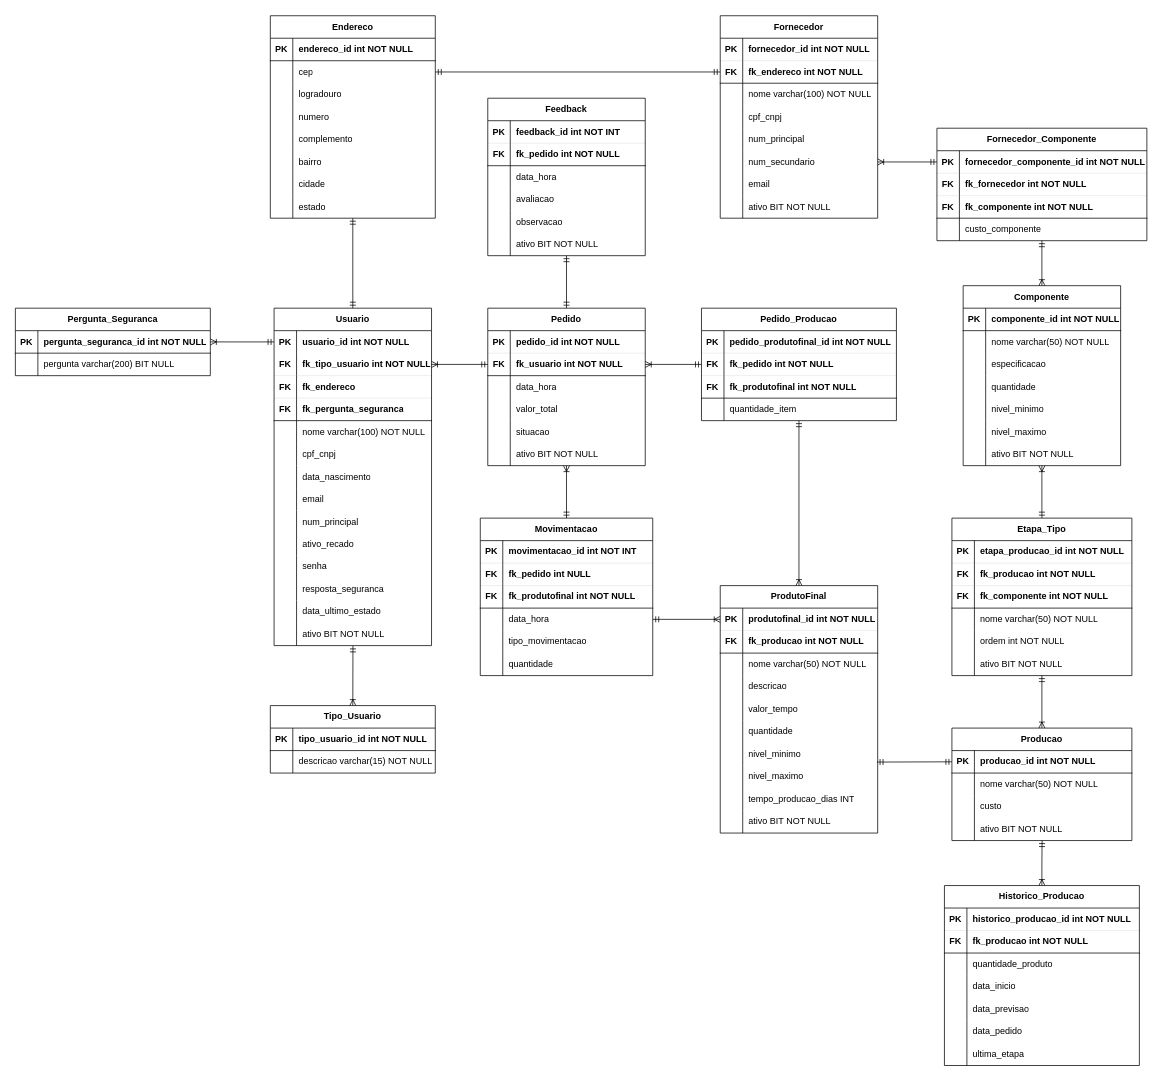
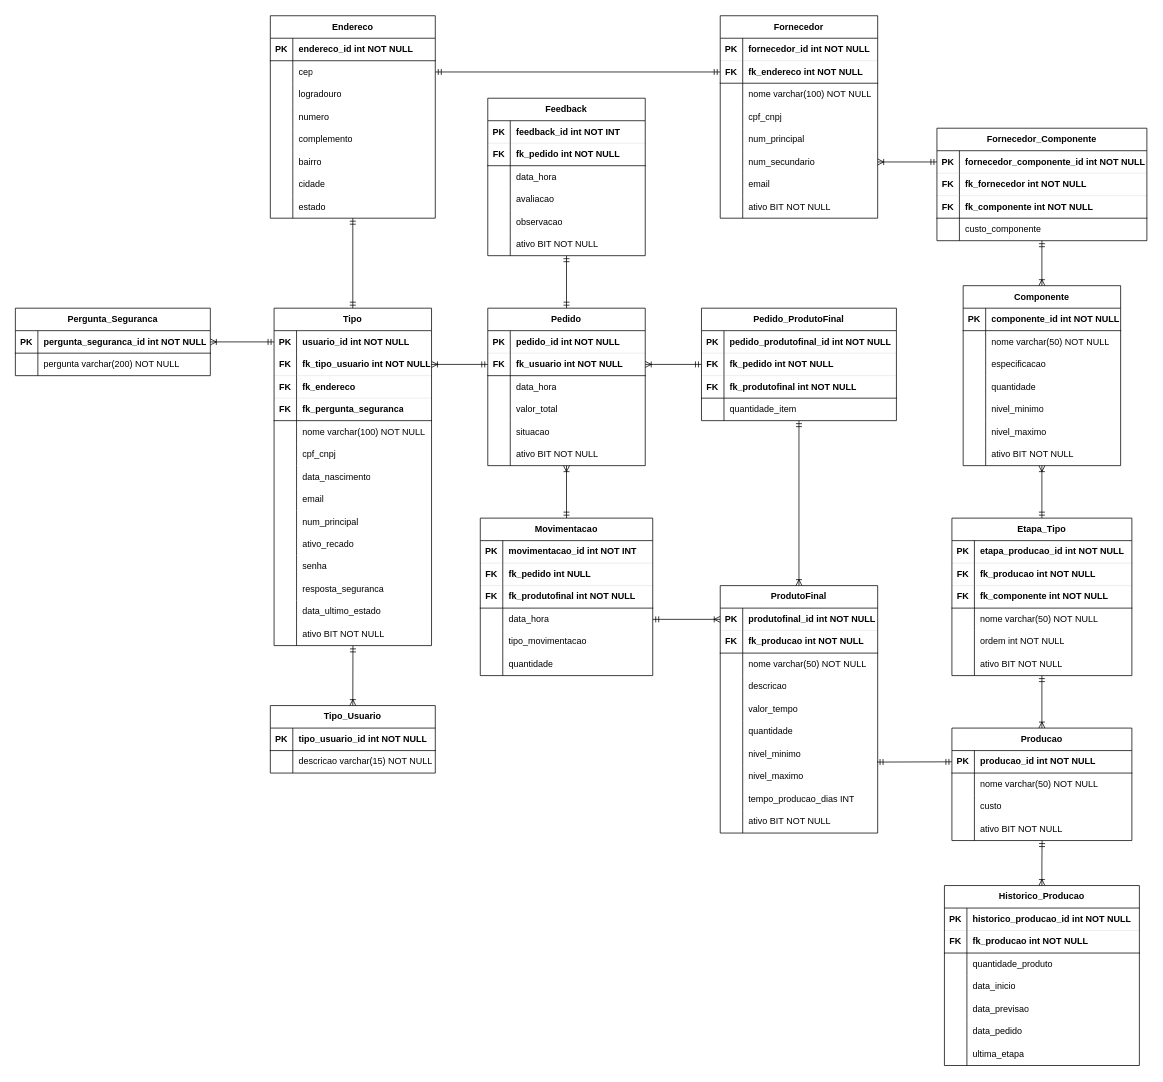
node "Usuario": label "Usuario" -> "Tipo"
node "Pedido_Producao": label "Pedido_Producao" -> "Pedido_ProdutoFinal"
node "pergunta varchar(200) BIT NULL": label "pergunta varchar(200) BIT NULL" -> "pergunta varchar(200) NOT NULL"
